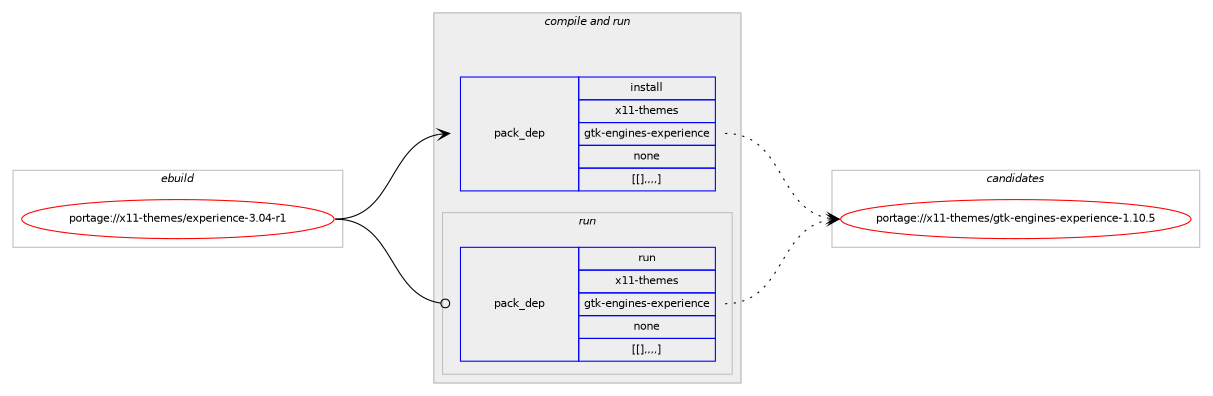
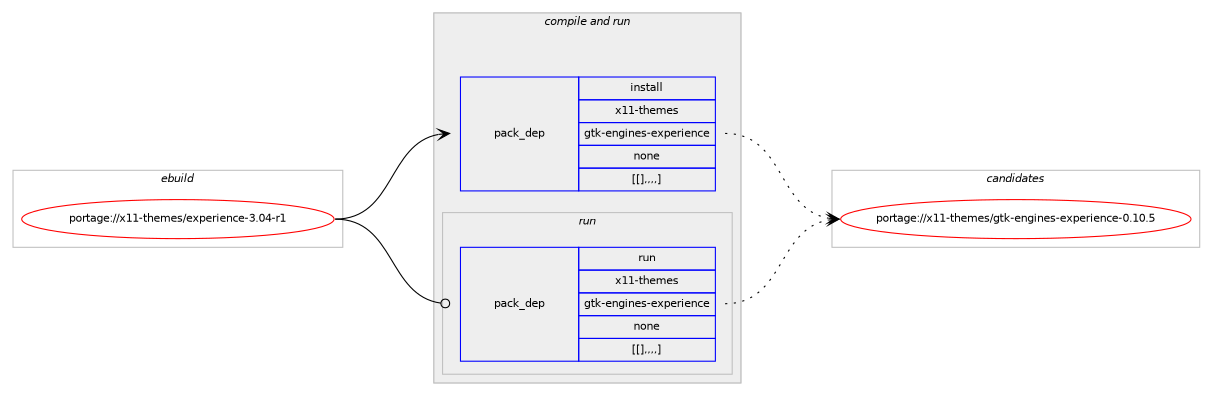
node "portage://x11-themes/gtk-engines-experience-1.10.5": label "portage://x11-themes/gtk-engines-experience-1.10.5" -> "portage://x11-themes/gtk-engines-experience-0.10.5"
